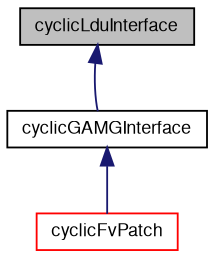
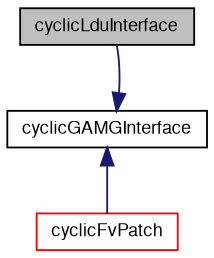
edge "cyclicGAMGInterface" -> "cyclicLduInterface": reversed
